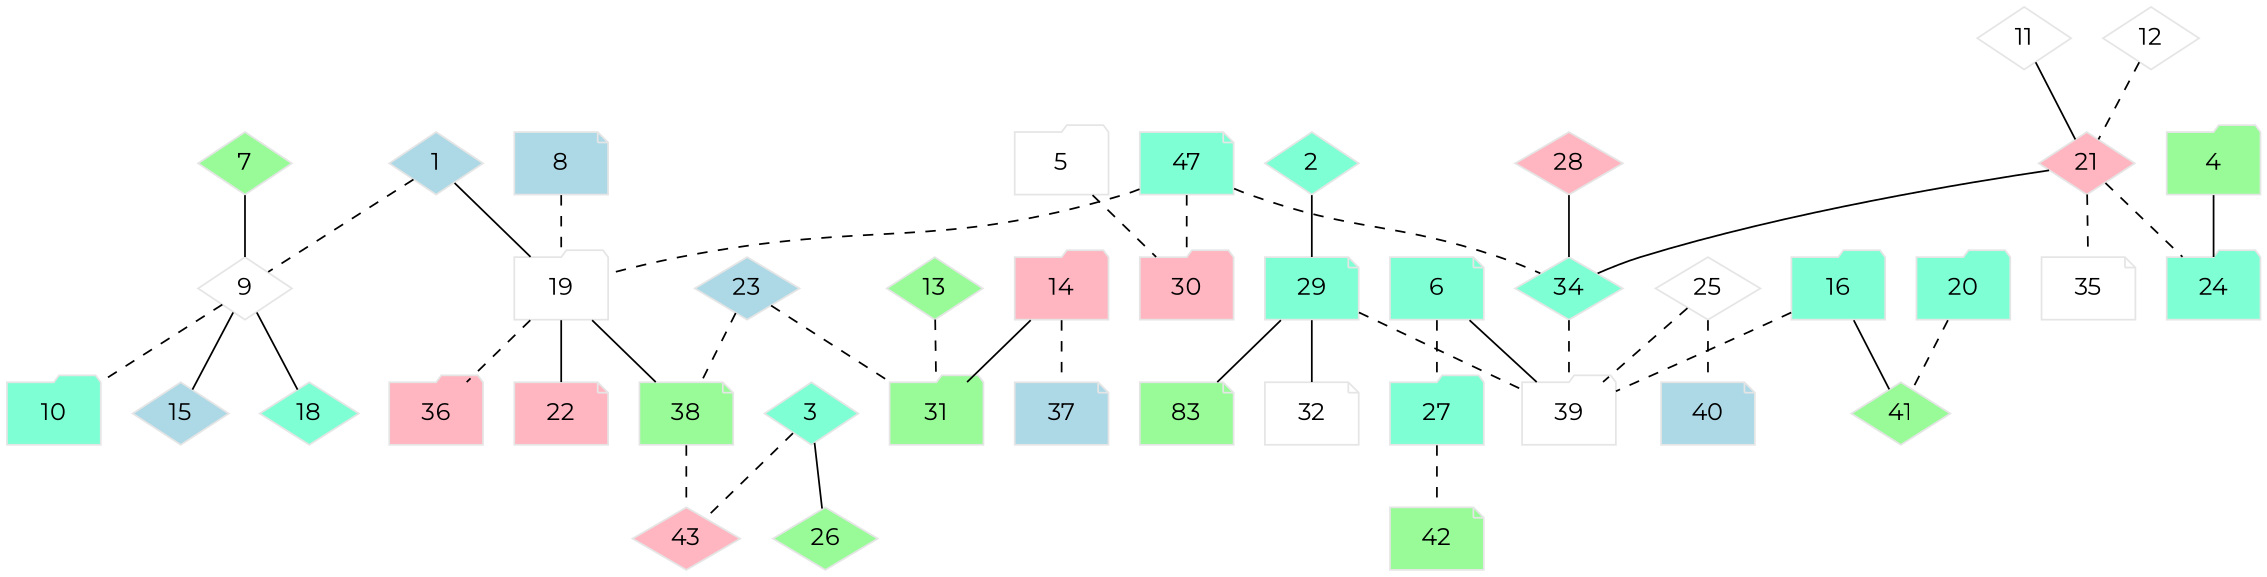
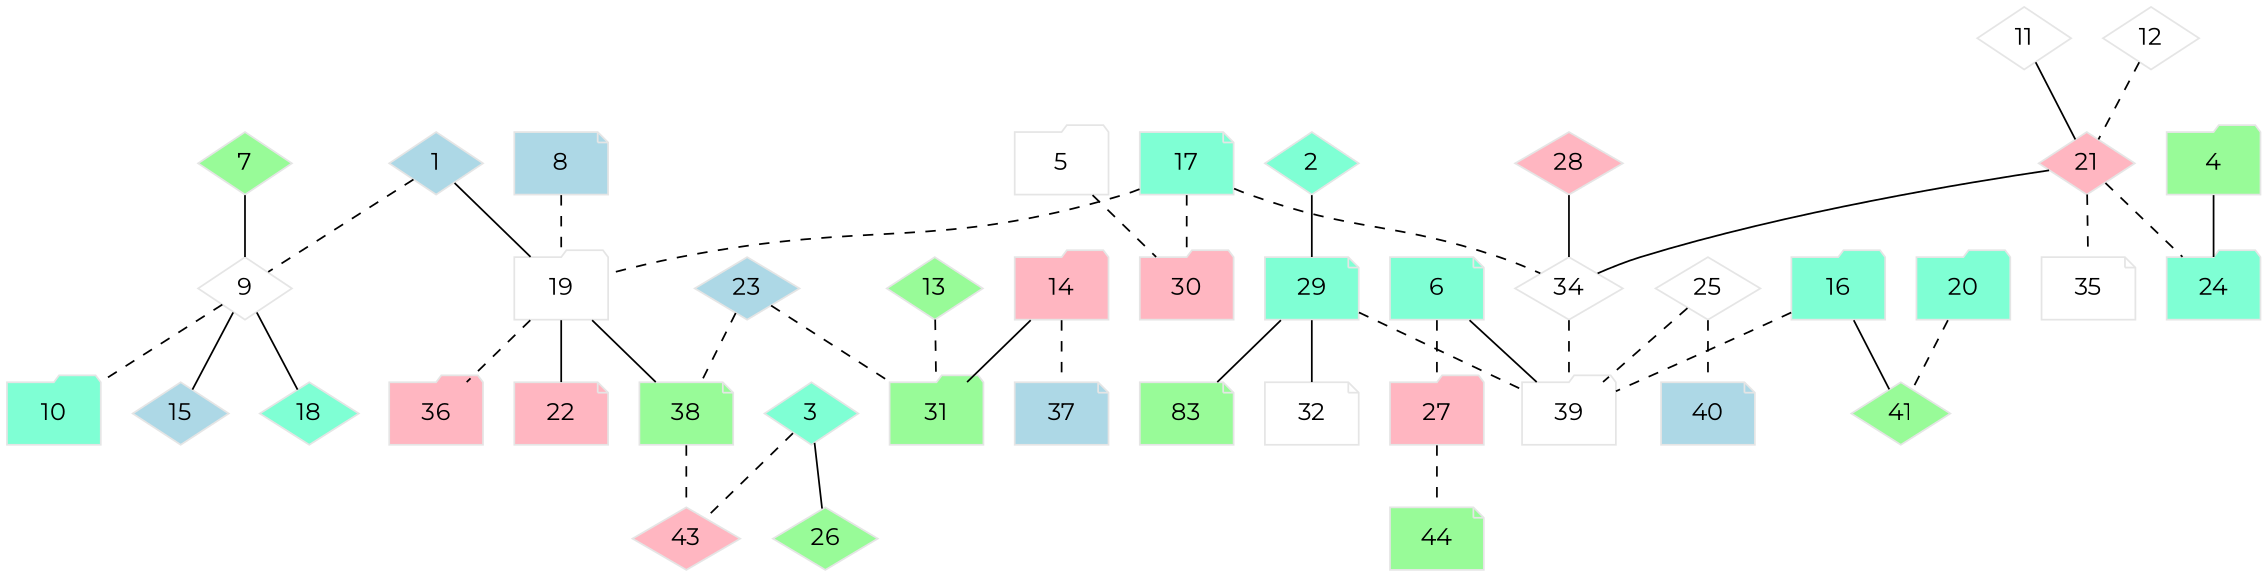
node "47": label "47" -> "17"
node "34": fillcolor aquamarine -> white
node "27": fillcolor aquamarine -> lightpink
node "42": label "42" -> "44"
